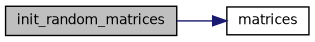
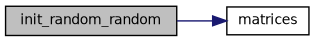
node "init_random_matrices": label "init_random_matrices" -> "init_random_random"
